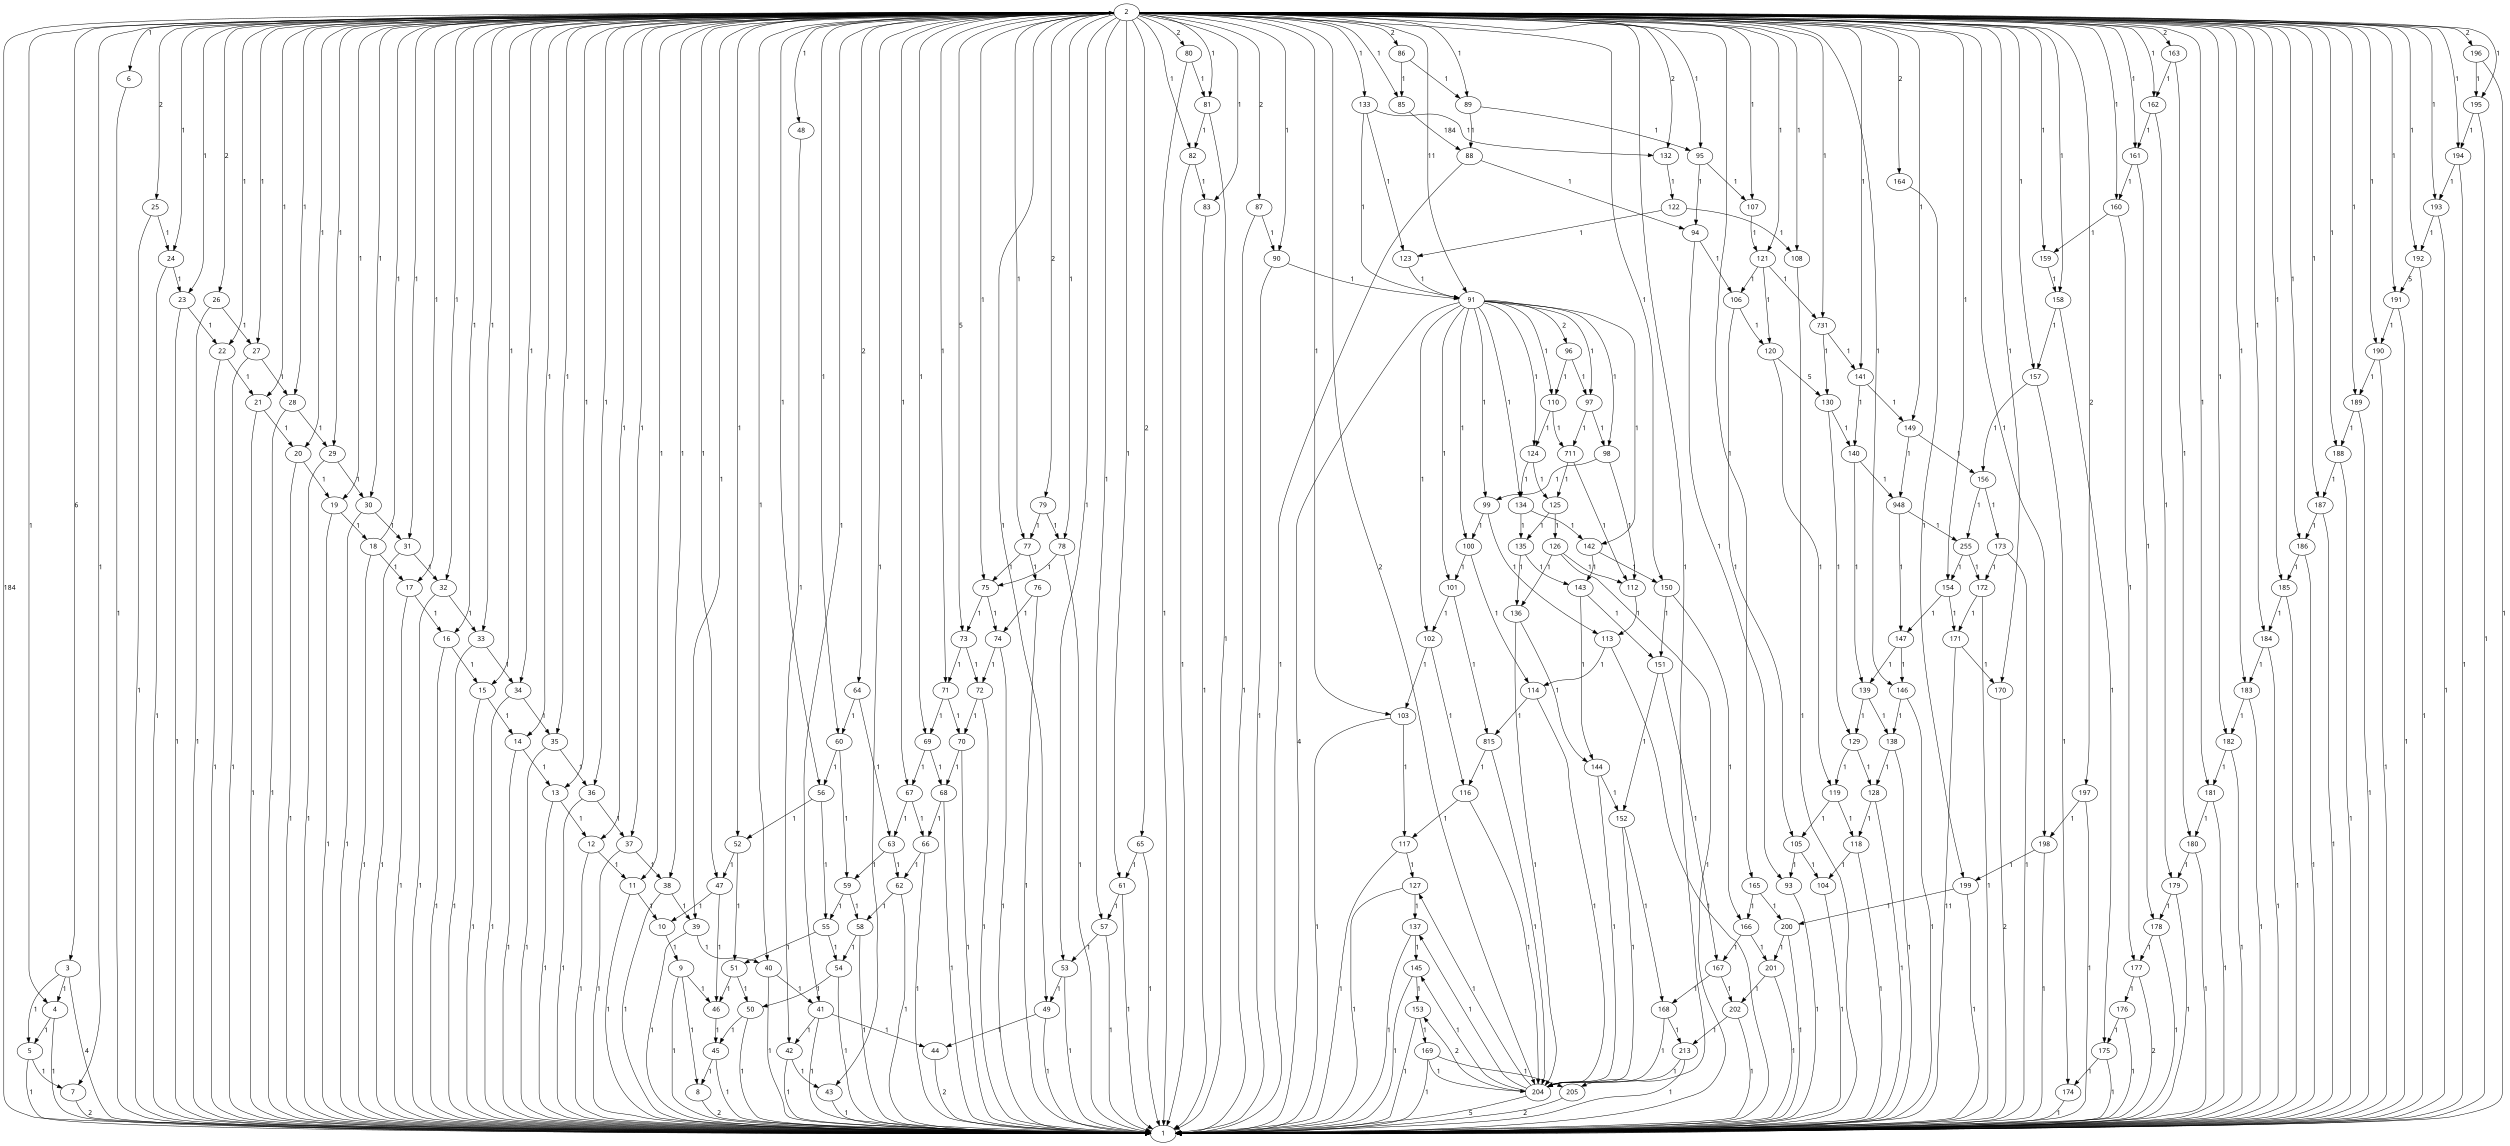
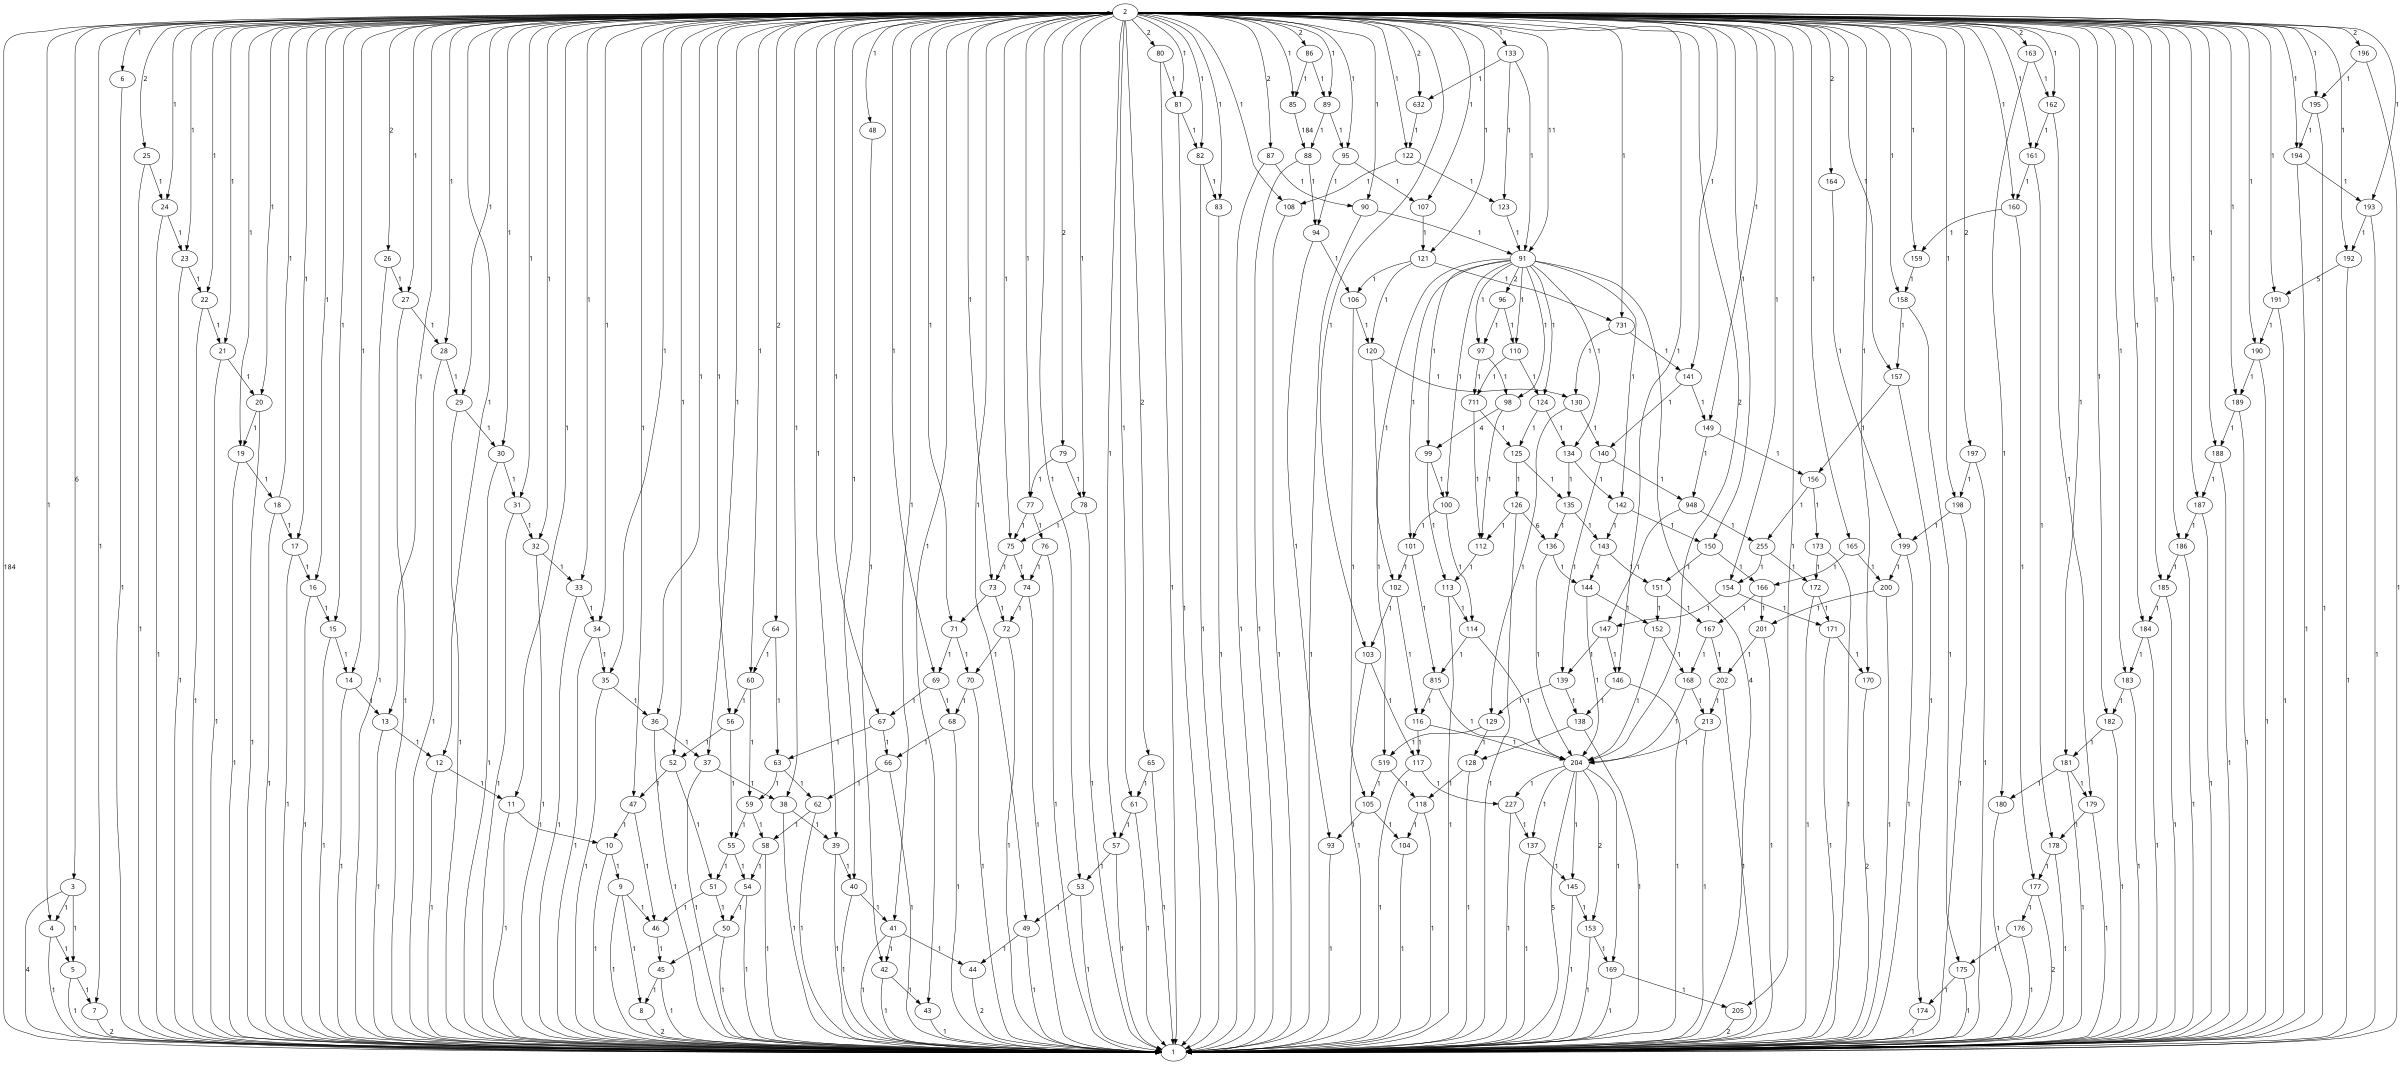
edge "2" -> "122": added, label "1"
node "132": label "132" -> "632"
edge "2" -> "73": label "5" -> "1"
edge "120" -> "130": label "5" -> "1"
edge "98" -> "99": label "1" -> "4"
edge "126" -> "136": label "1" -> "6"
node "119": label "119" -> "519"
edge "180" -> "179": now "181" -> "179"
node "127": label "127" -> "227"
edge "171" -> "1": label "11" -> "1"
edge "10" -> "1": added, label "1"
edge "169" -> "204": reversed
